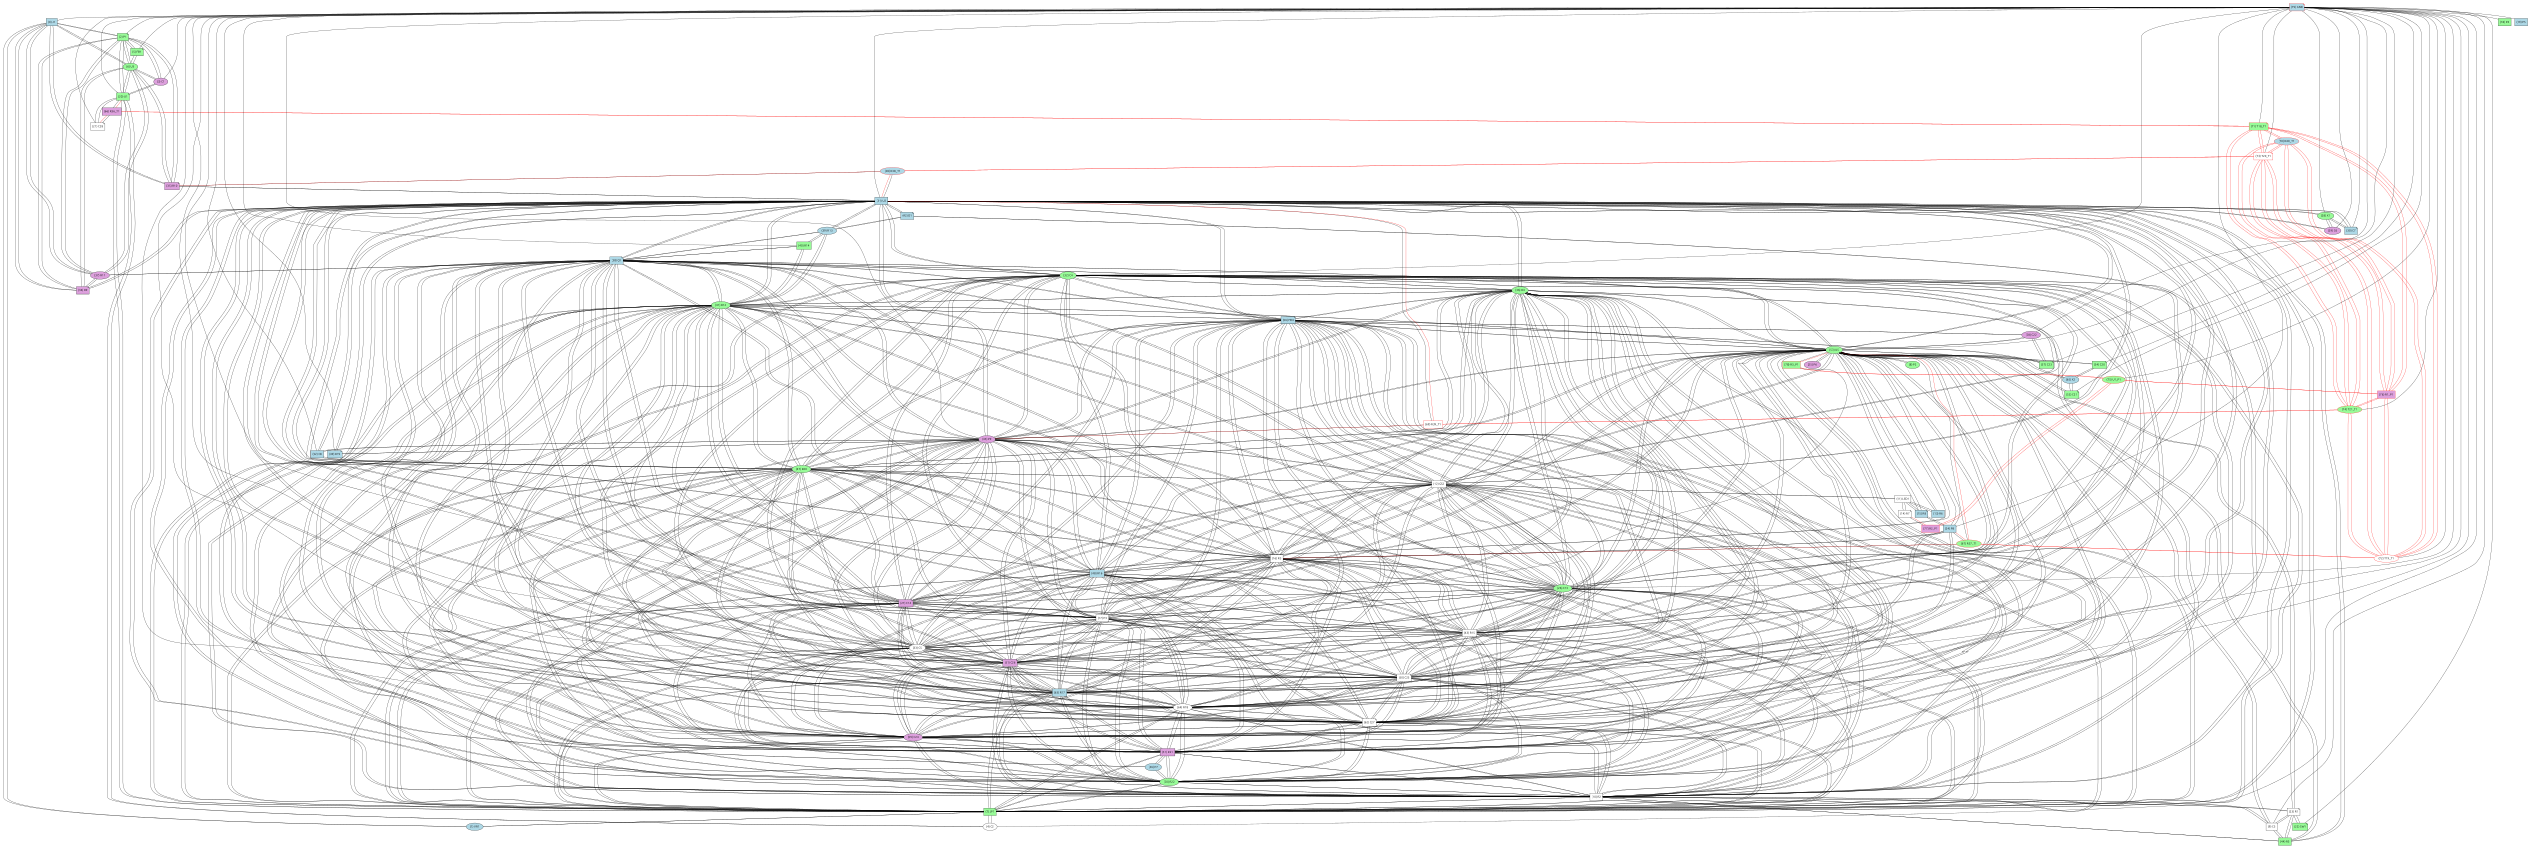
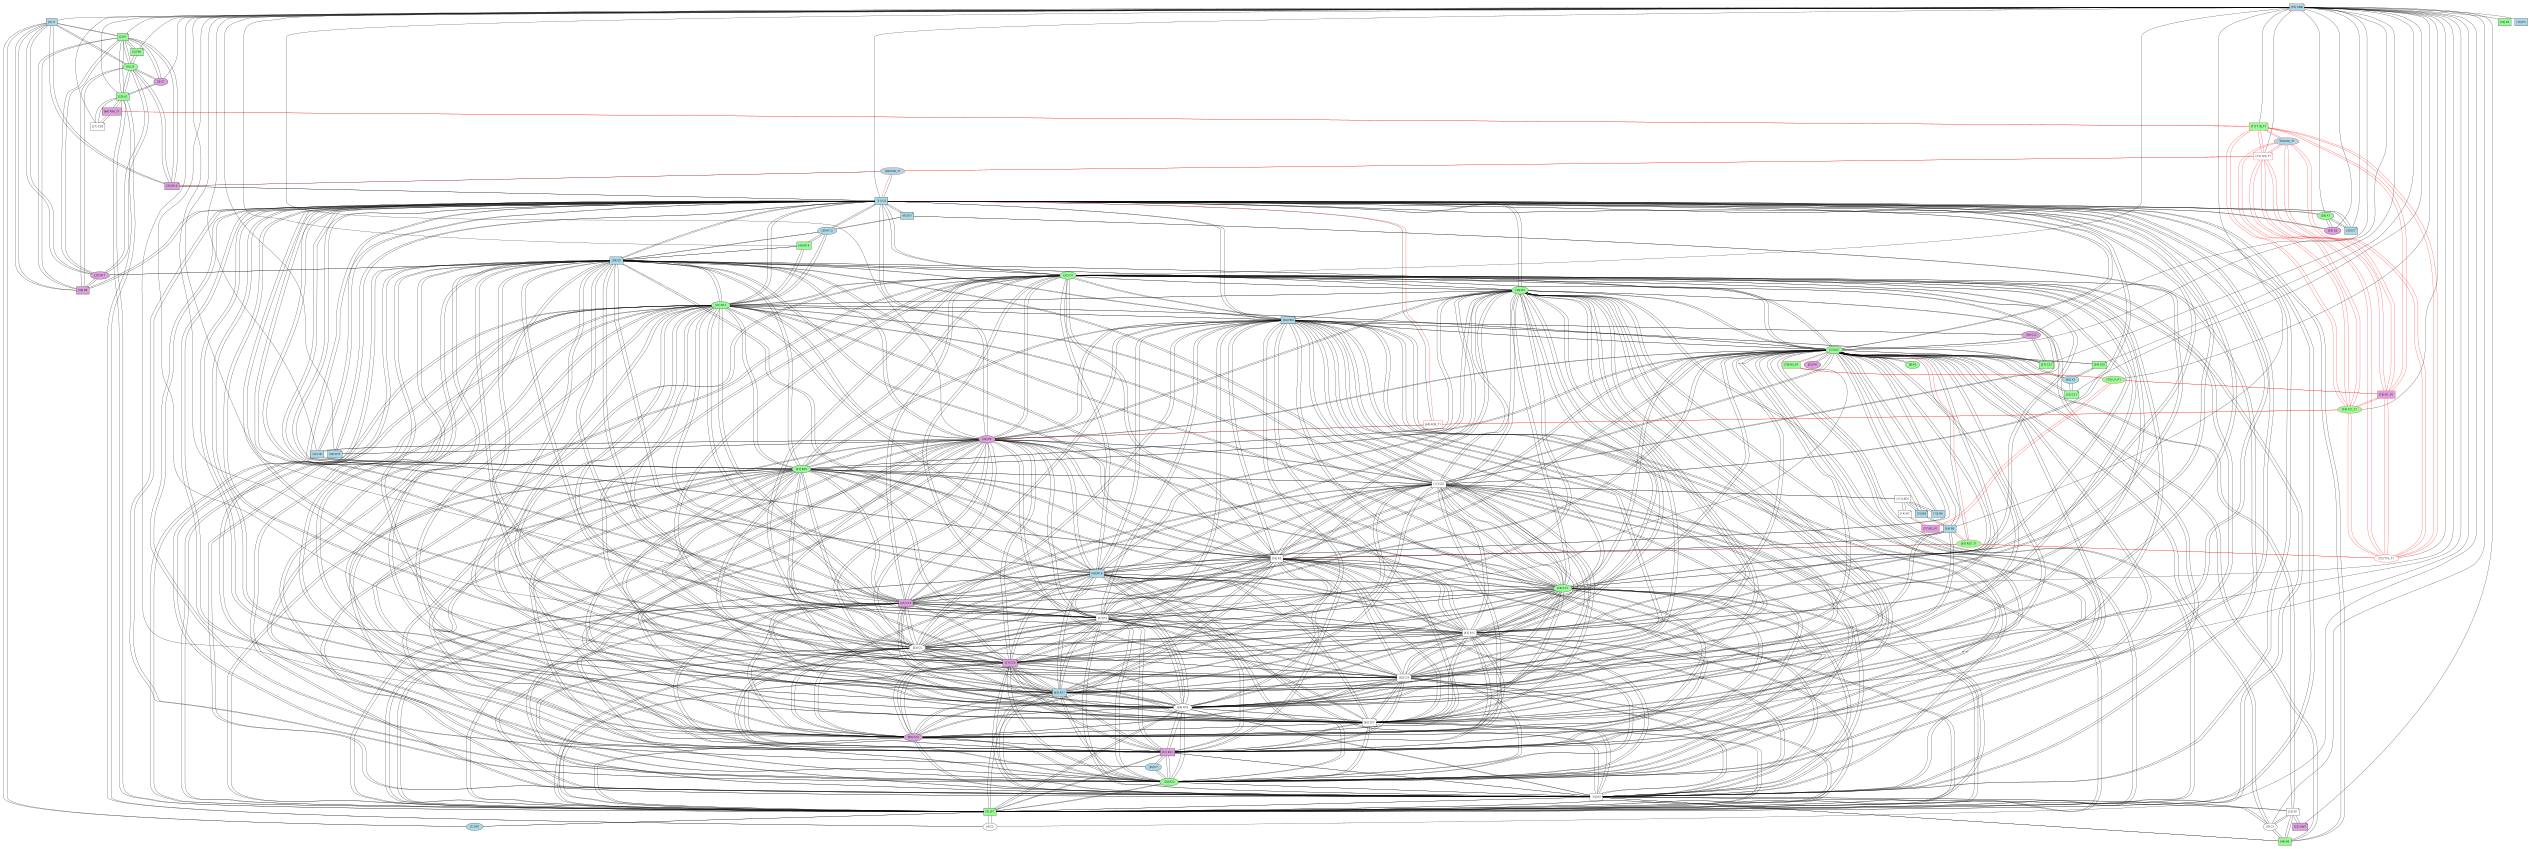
node "(9) C3": shape box -> ellipse
node "(22) SW1": fillcolor palegreen -> plum
